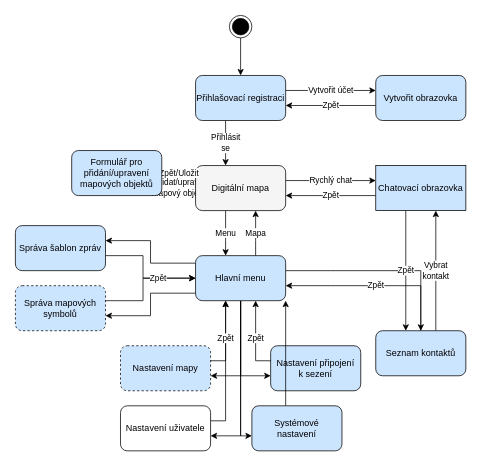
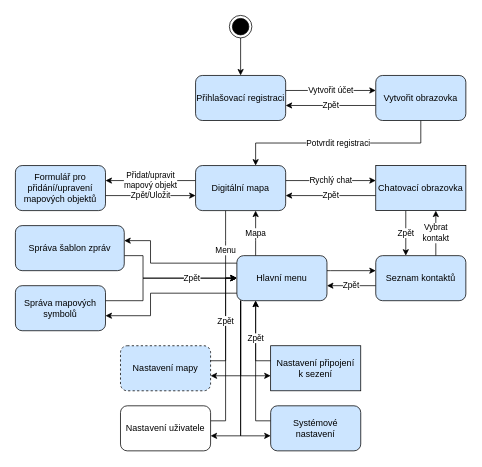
edge "Přihlašovací registraci" -> "Digitální mapa": removed, label "Přihlásit se"
edge "Vytvořit obrazovka" -> "Digitální mapa": added, label "Potvrdit registraci"
node "Formulář pro přidání/upravení mapových objektů": moved (117, 173) -> (60, 188)
node "Digitální mapa": fillcolor #f5f5f5 -> #cce5ff
node "Správa šablon zpráv": size 90x45 -> 109x45
node "Hlavní menu": moved (240, 278) -> (282, 278)
node "Správa mapových symbolů": style dashed -> solid
node "Seznam kontaktů": moved (420, 353) -> (420, 278)
node "Nastavení připojení k sezení": shape rounded rectangle -> rectangle
node "Systémové nastavení": moved (297, 428) -> (315, 428)
